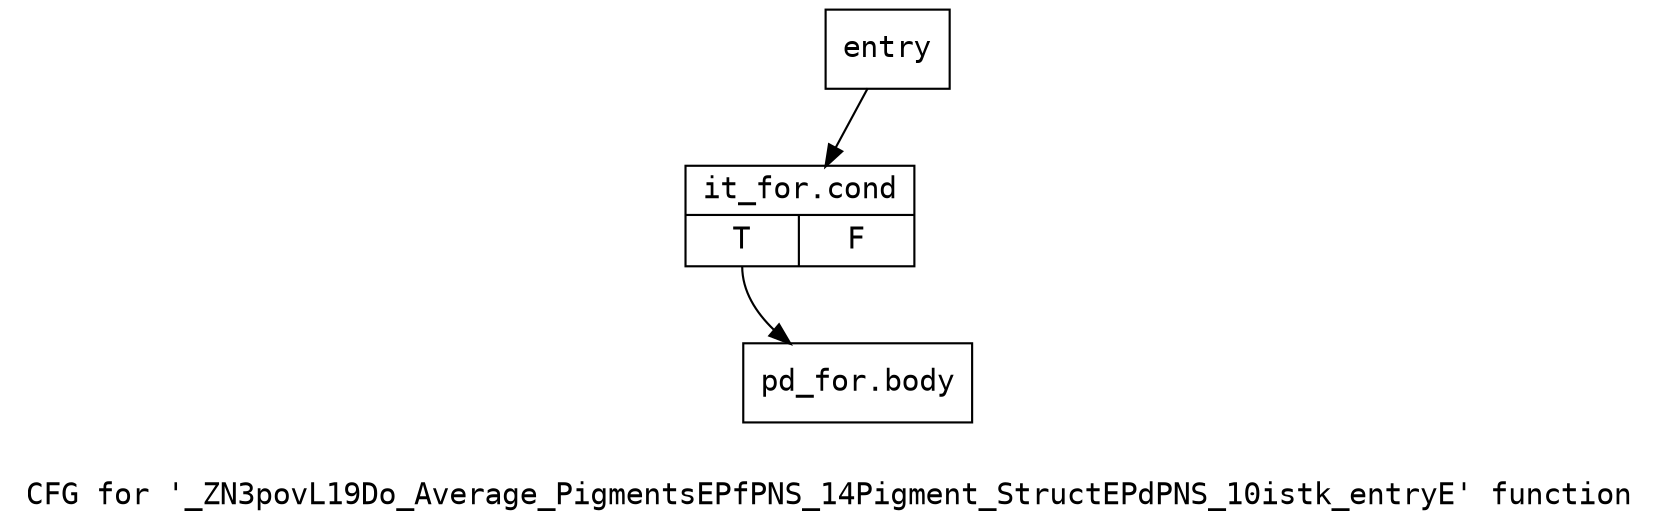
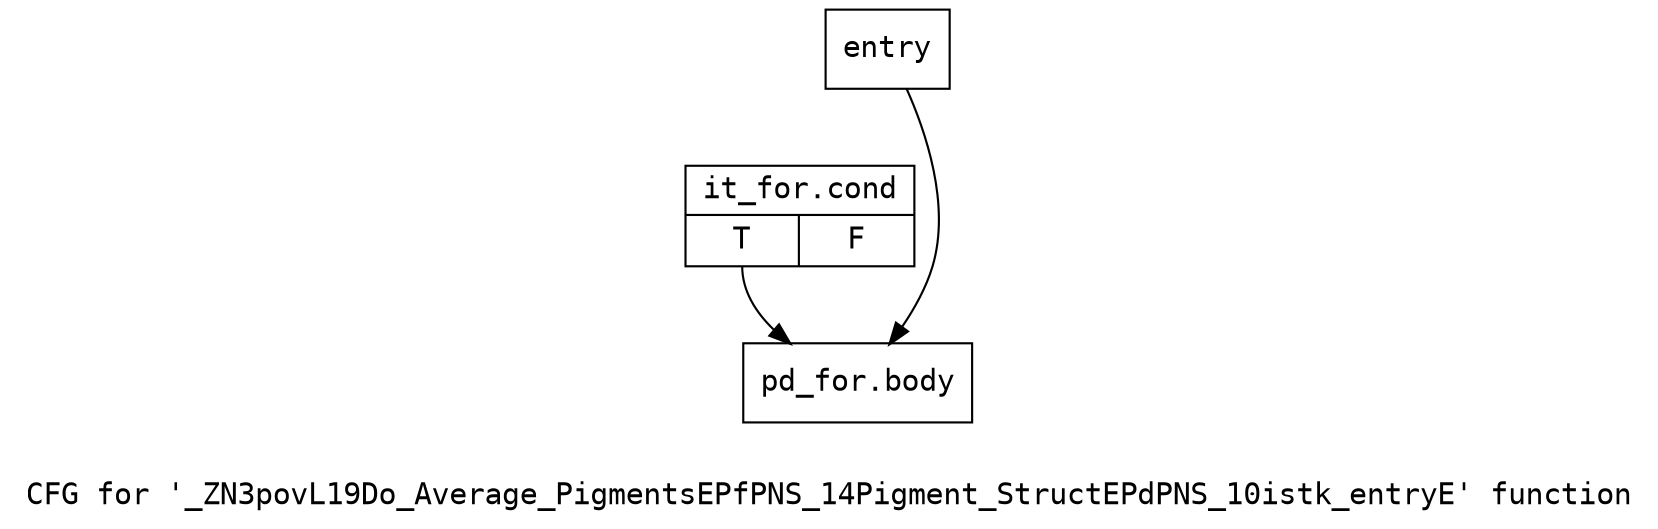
edge "entry" -> "it_for.cond": now "entry" -> "pd_for.body"
